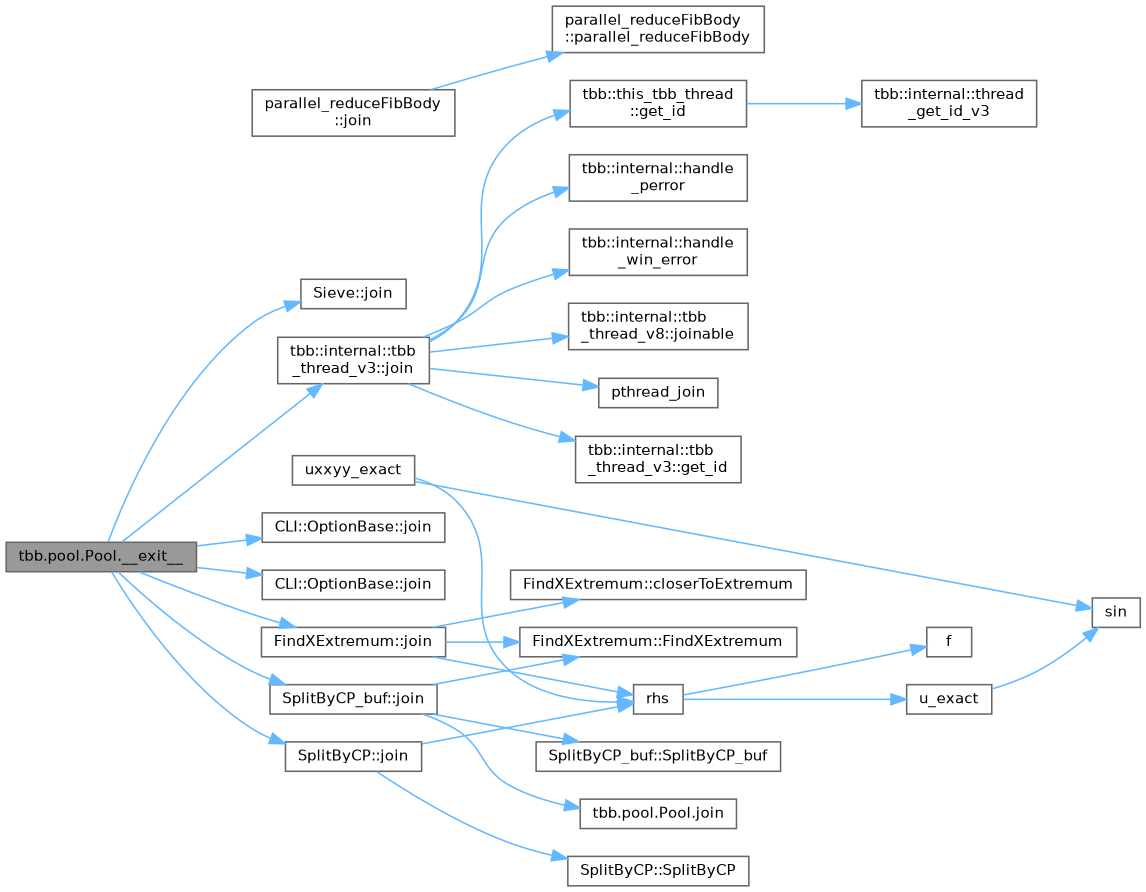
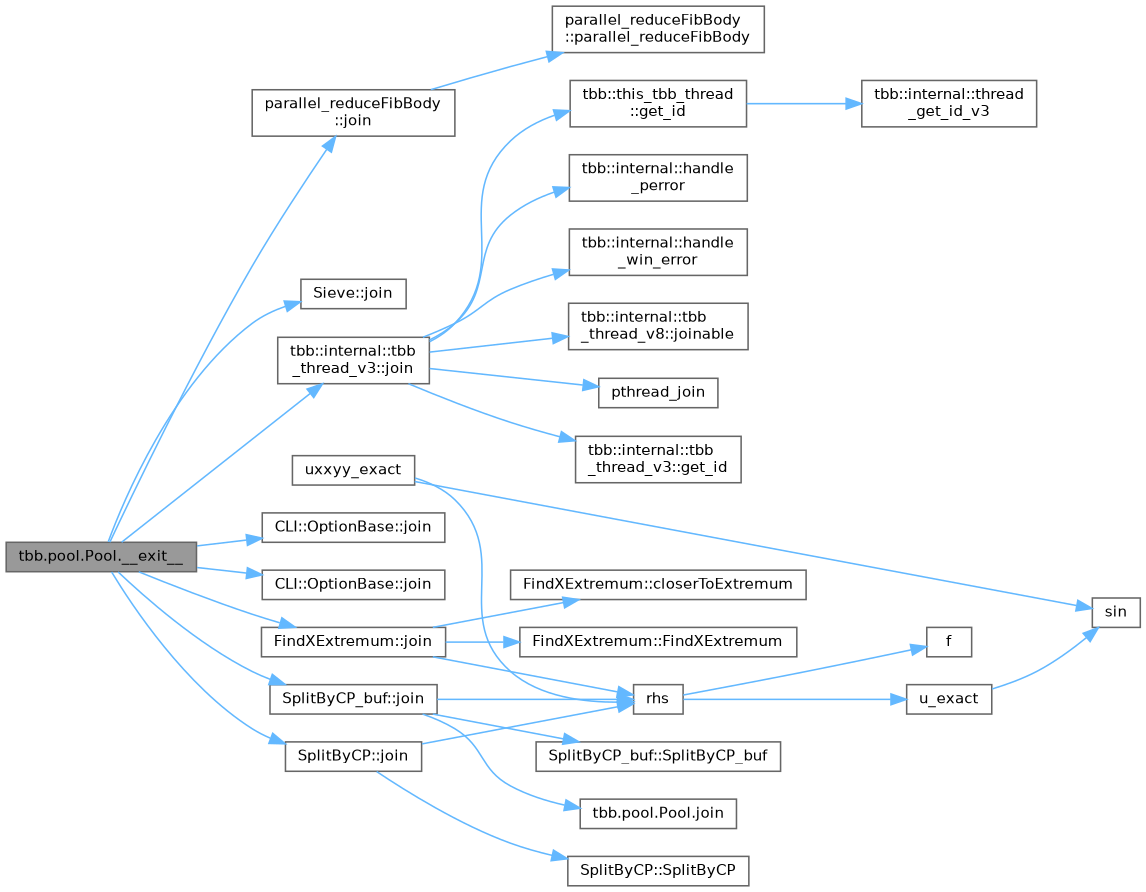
edge "tbb.pool.Pool.__exit__" -> "parallel_reduceFibBody ::join": added
edge "SplitByCP_buf::join" -> "FindXExtremum::FindXExtremum": now "SplitByCP_buf::join" -> "rhs"
